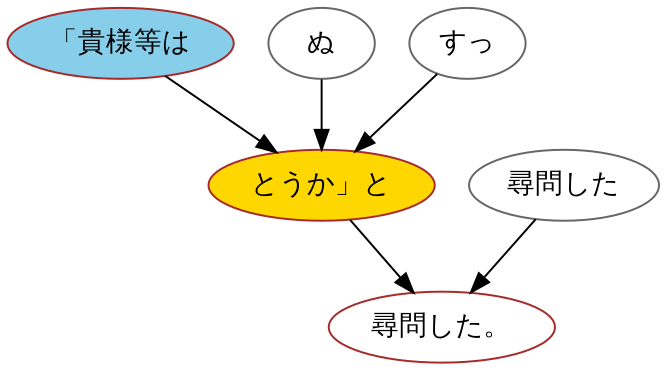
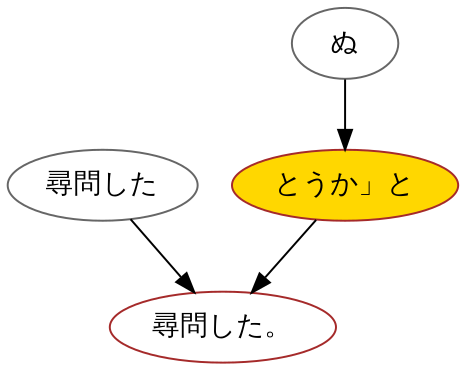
node "「貴様等は": removed
node "すっ": removed
